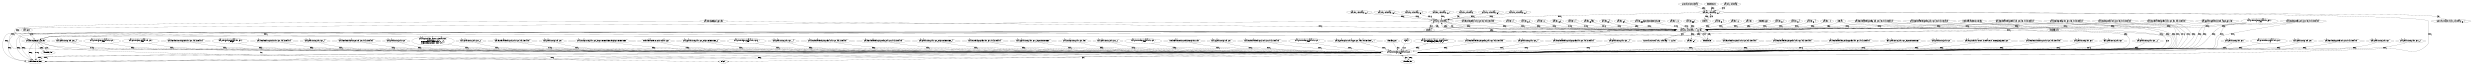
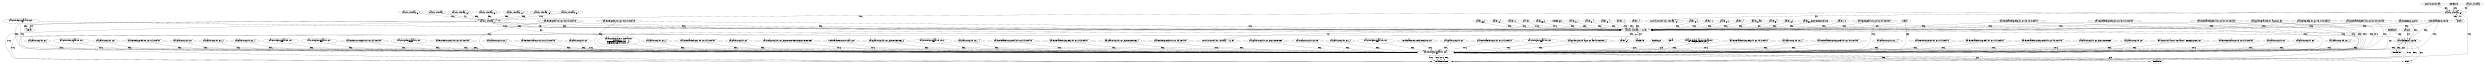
node "(Call,len == 6)": added
